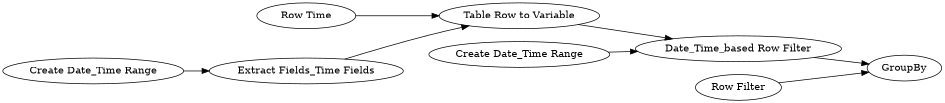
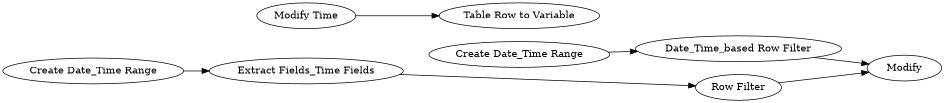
node "Row Time": label "Row Time" -> "Modify Time"
edge "Table Row to Variable" -> "Date_Time_based Row Filter": removed
edge "Extract Fields_Time Fields" -> "Table Row to Variable": now "Extract Fields_Time Fields" -> "Row Filter"
node "GroupBy": label "GroupBy" -> "Modify"
